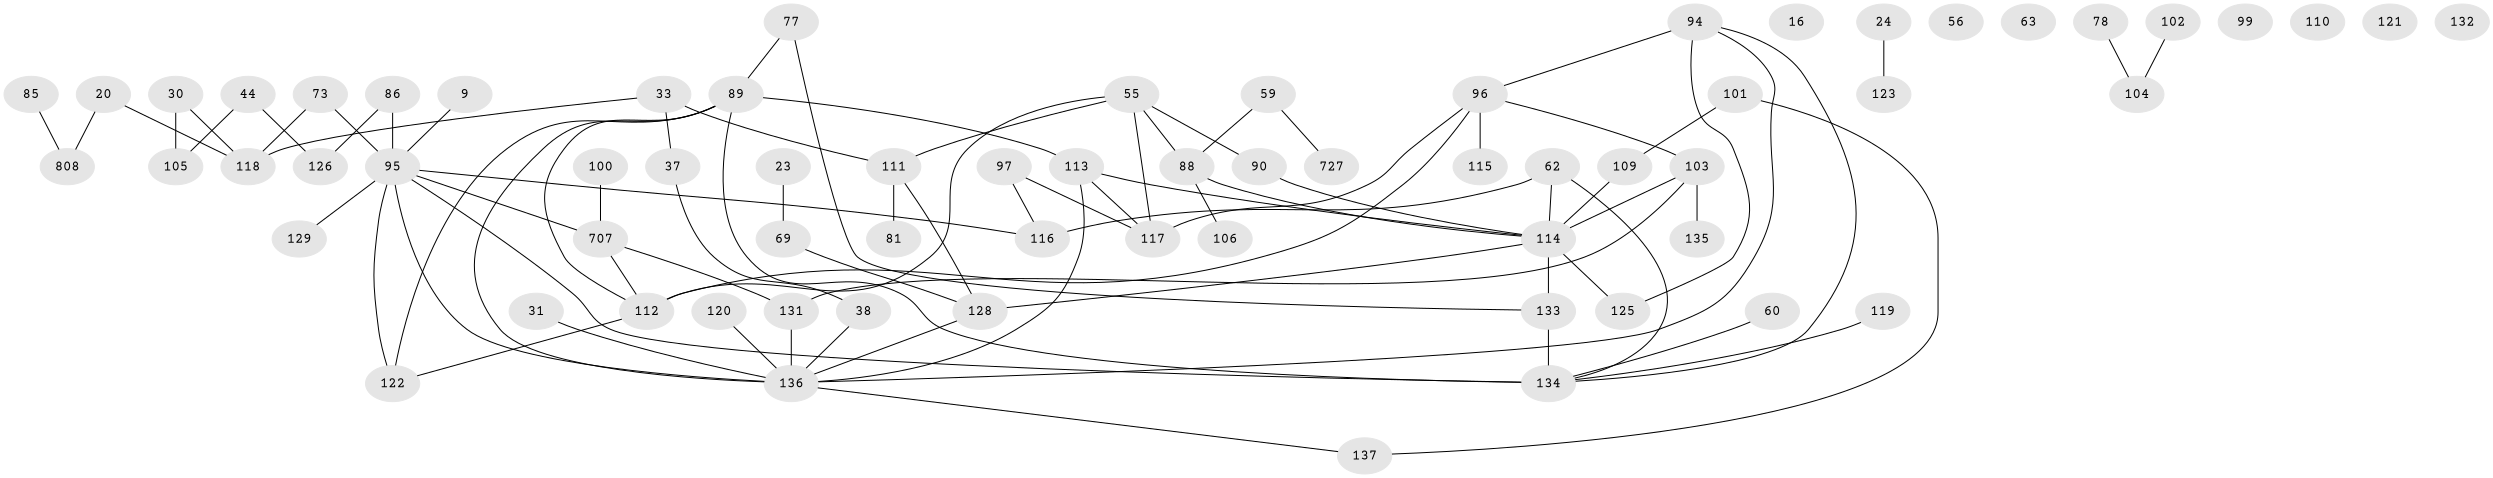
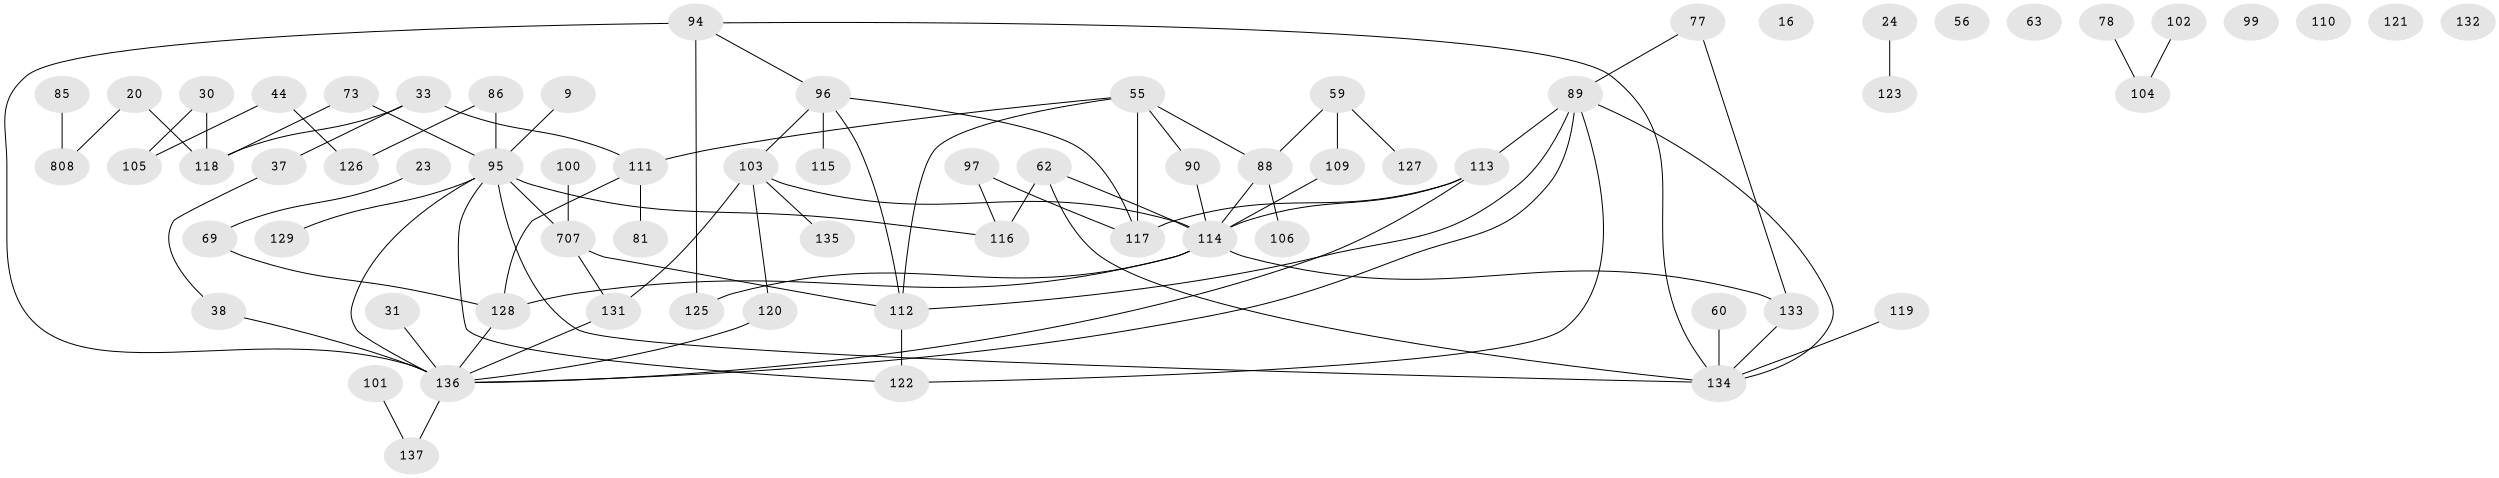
edge "101" -- "109": now "59" -- "109"
node "727": label "727" -> "127"
edge "103" -- "120": added
